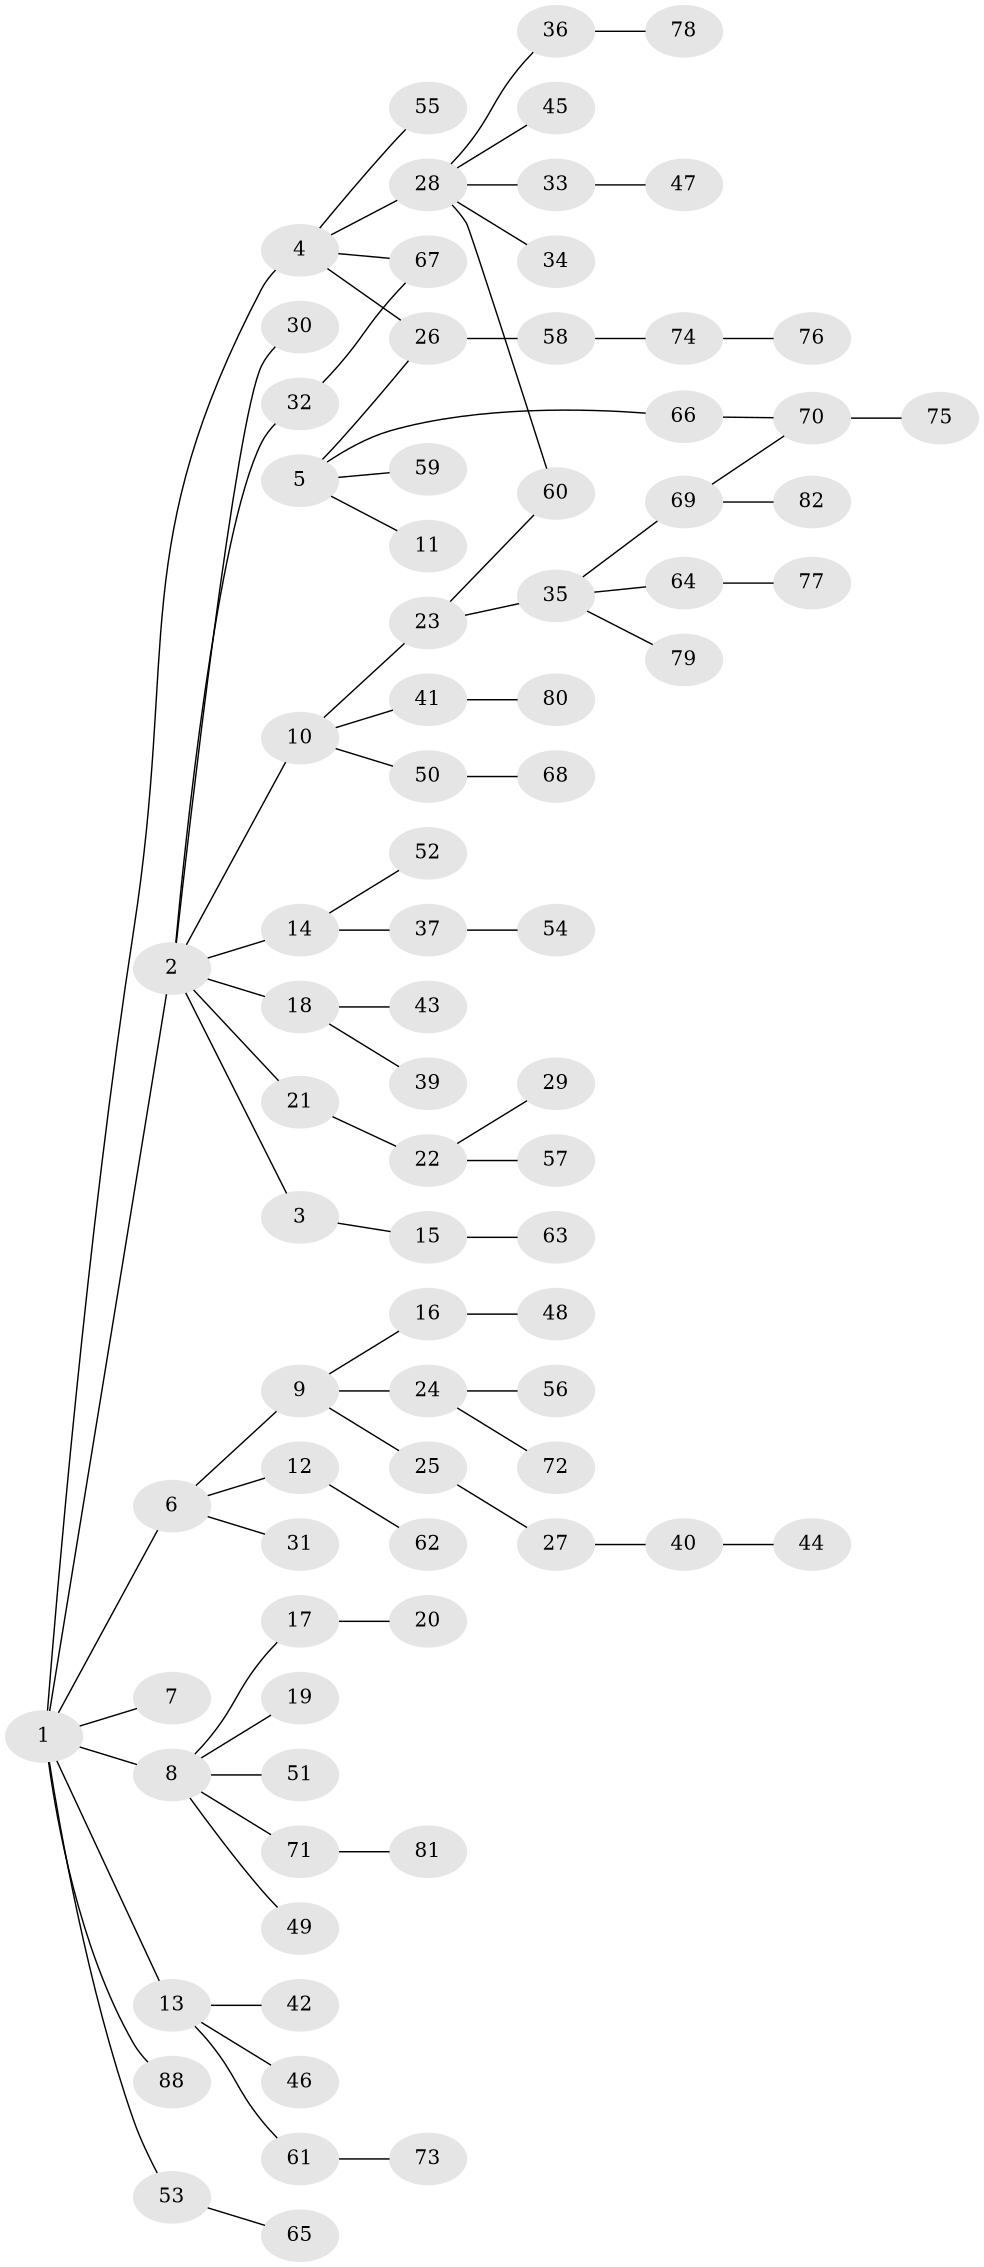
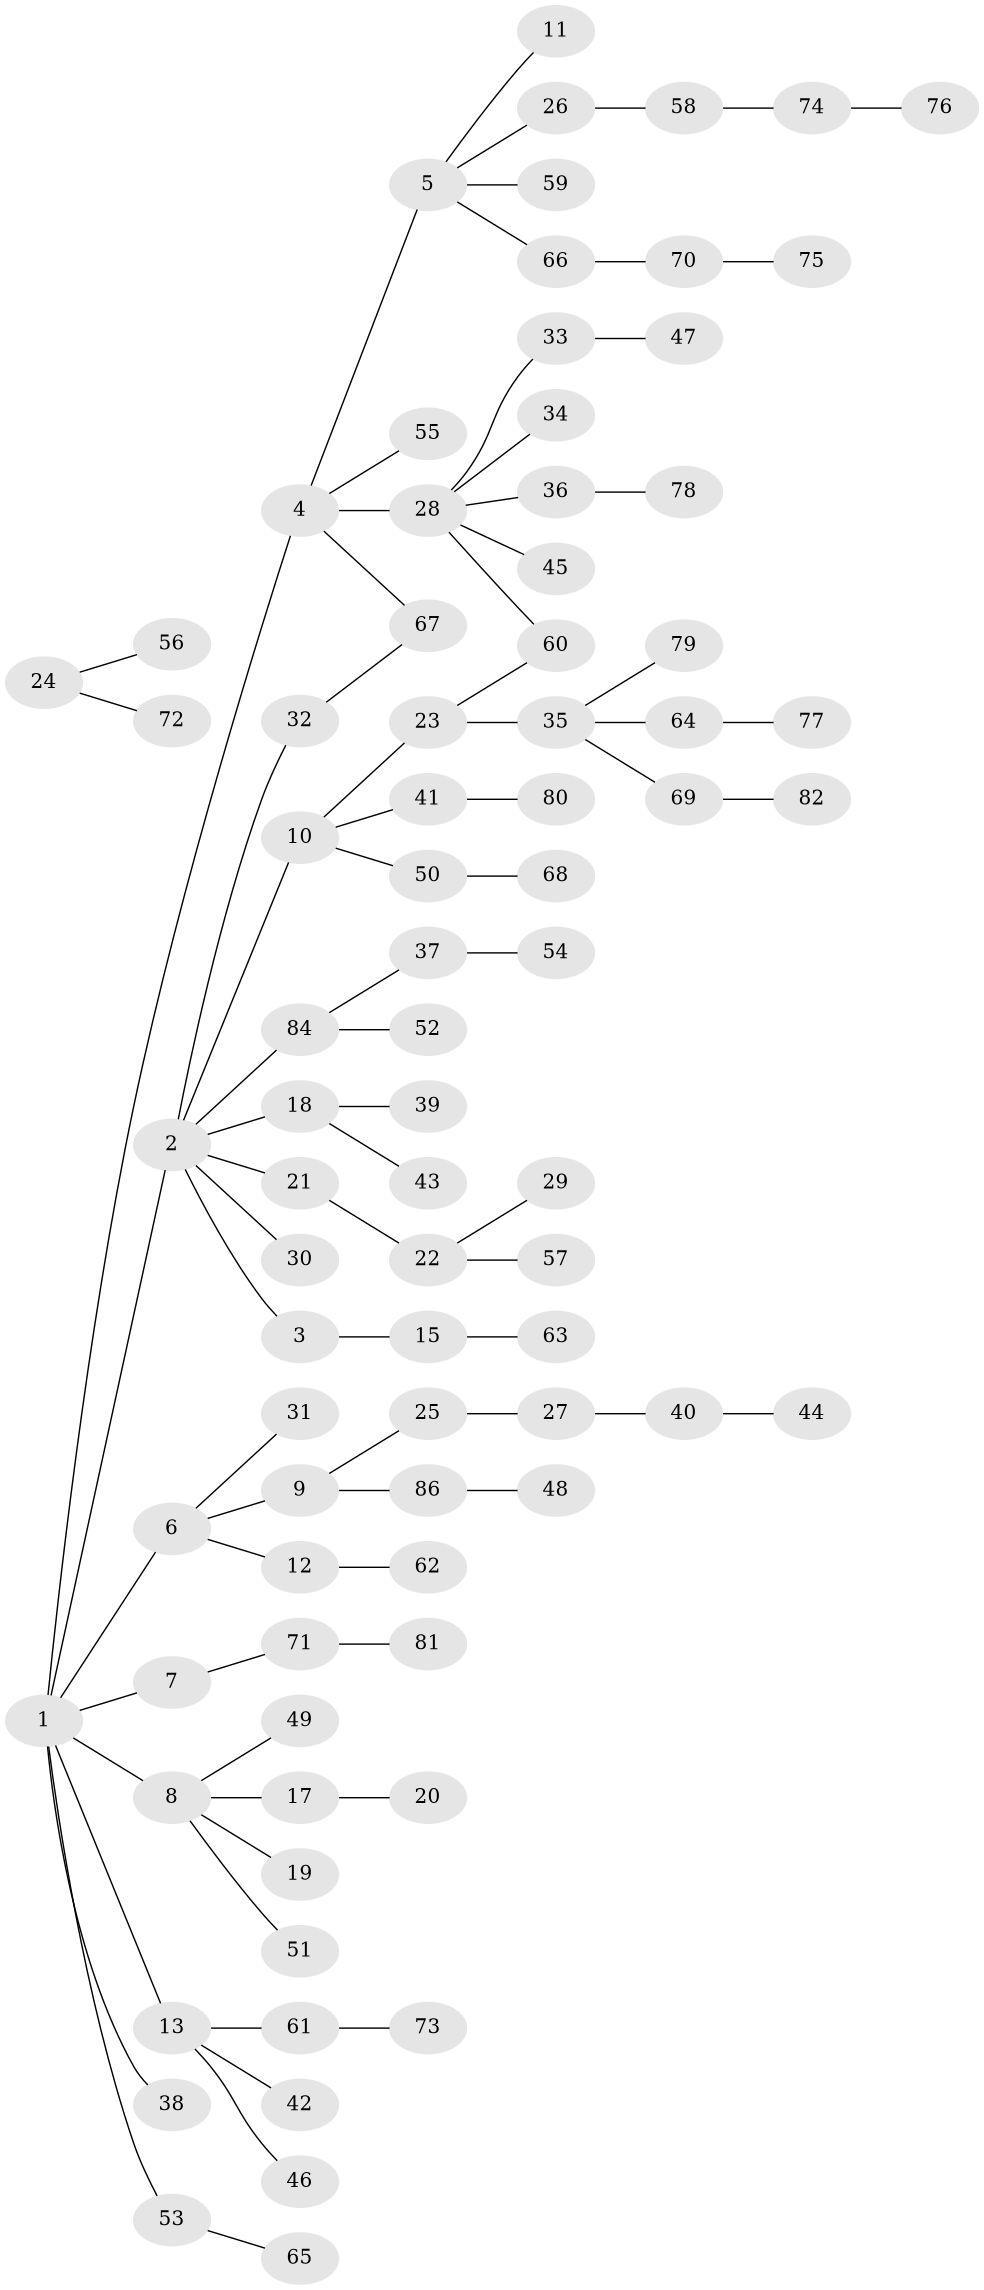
edge "4" -- "26": now "4" -- "5"
edge "70" -- "69": removed
node "14": label "14" -> "84"
node "16": label "16" -> "86"
edge "9" -- "24": removed
edge "8" -- "71": now "7" -- "71"
node "88": label "88" -> "38"
